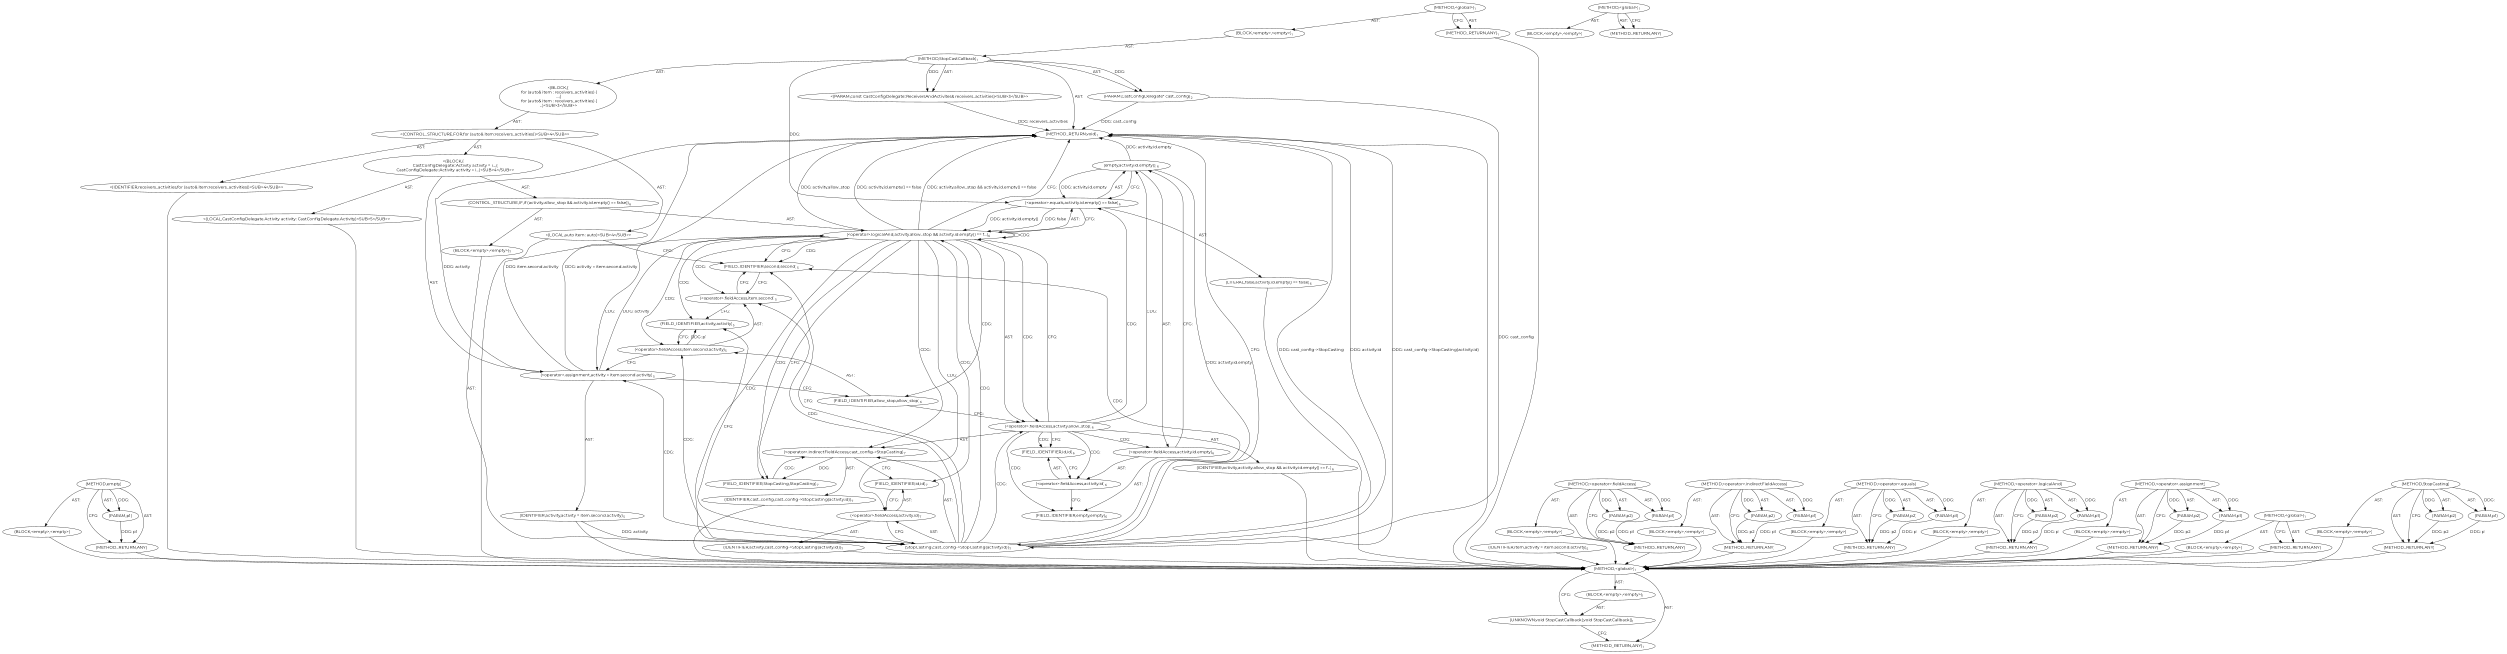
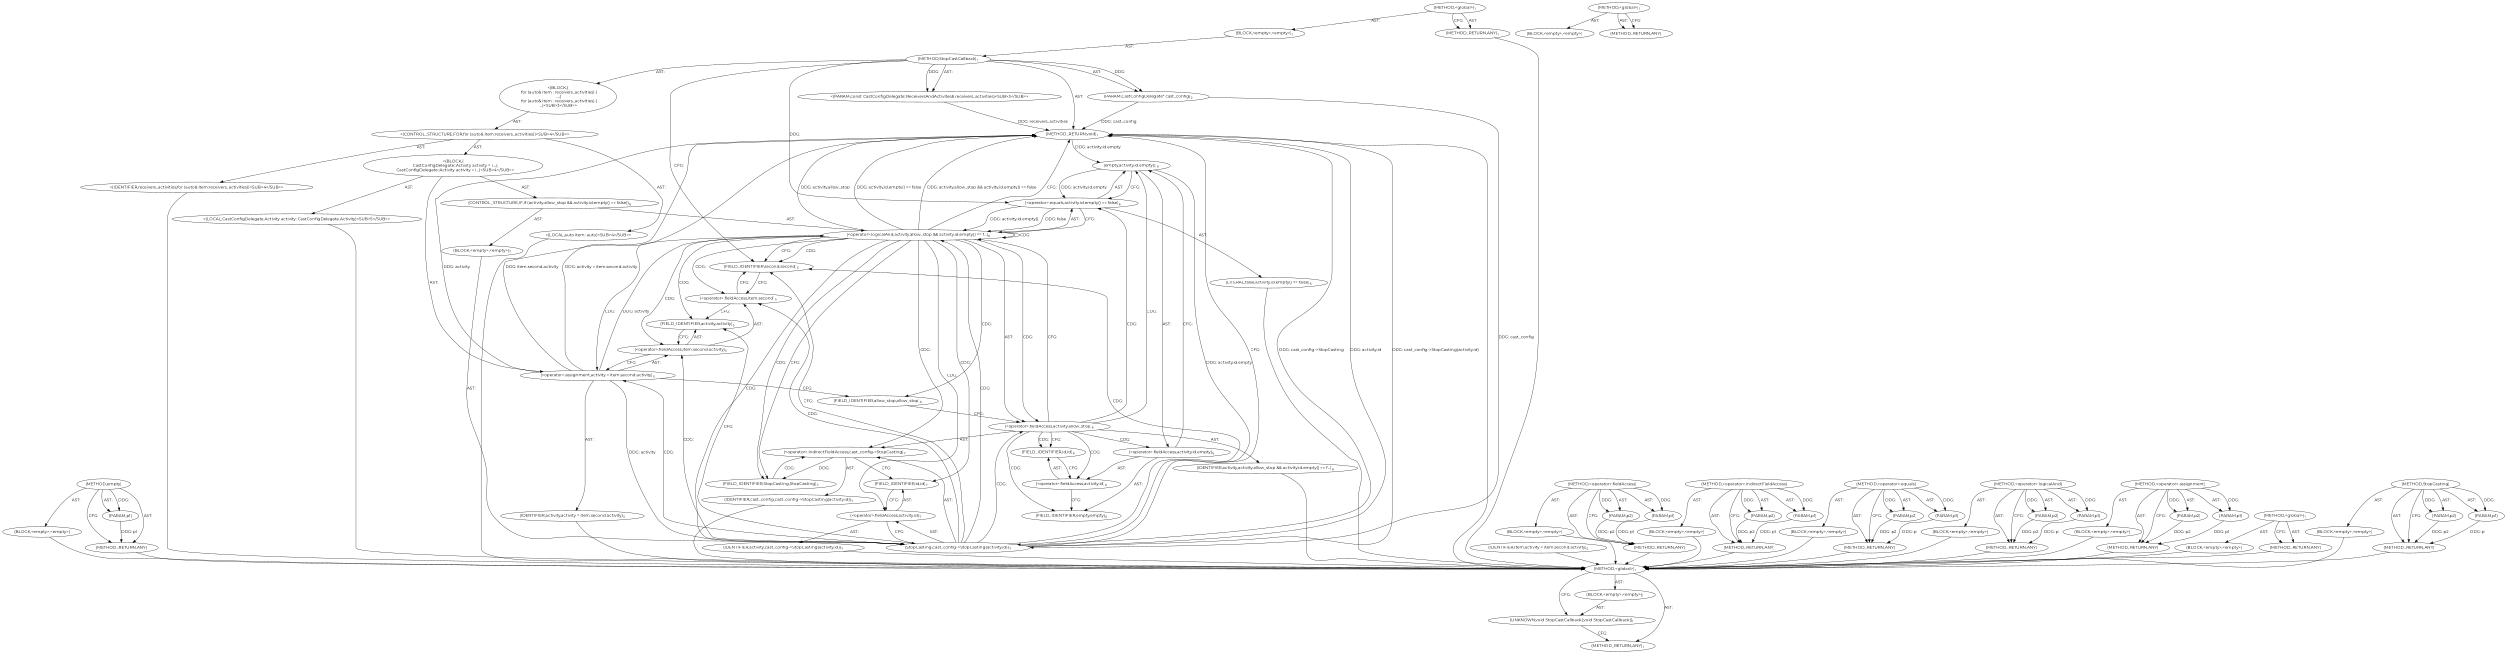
edge "(empty,activity.id.empty())" -> "(METHOD_RETURN,void)": reversed
edge "<(LOCAL,auto item: auto)<SUB>4</SUB>>" -> "(FIELD_IDENTIFIER,second,second)": now "(METHOD,StopCastCallback)" -> "(FIELD_IDENTIFIER,second,second)"
edge "(<operator>.fieldAccess,item.second.activity)" -> "(FIELD_IDENTIFIER,activity,activity)": label "DDG: p1" -> "AST: "
edge "(FIELD_IDENTIFIER,allow_stop,allow_stop)" -> "(<operator>.fieldAccess,item.second.activity)": now "(<operator>.assignment,activity = item.second.activity)" -> "(<operator>.fieldAccess,item.second.activity)"
edge "(IDENTIFIER,activity,activity = item.second.activity)" -> "(StopCasting,cast_config->StopCasting(activity.id))": now "(<operator>.assignment,activity = item.second.activity)" -> "(StopCasting,cast_config->StopCasting(activity.id))"
